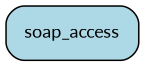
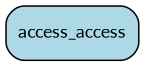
node "soap_access": label "soap_access" -> "access_access"
